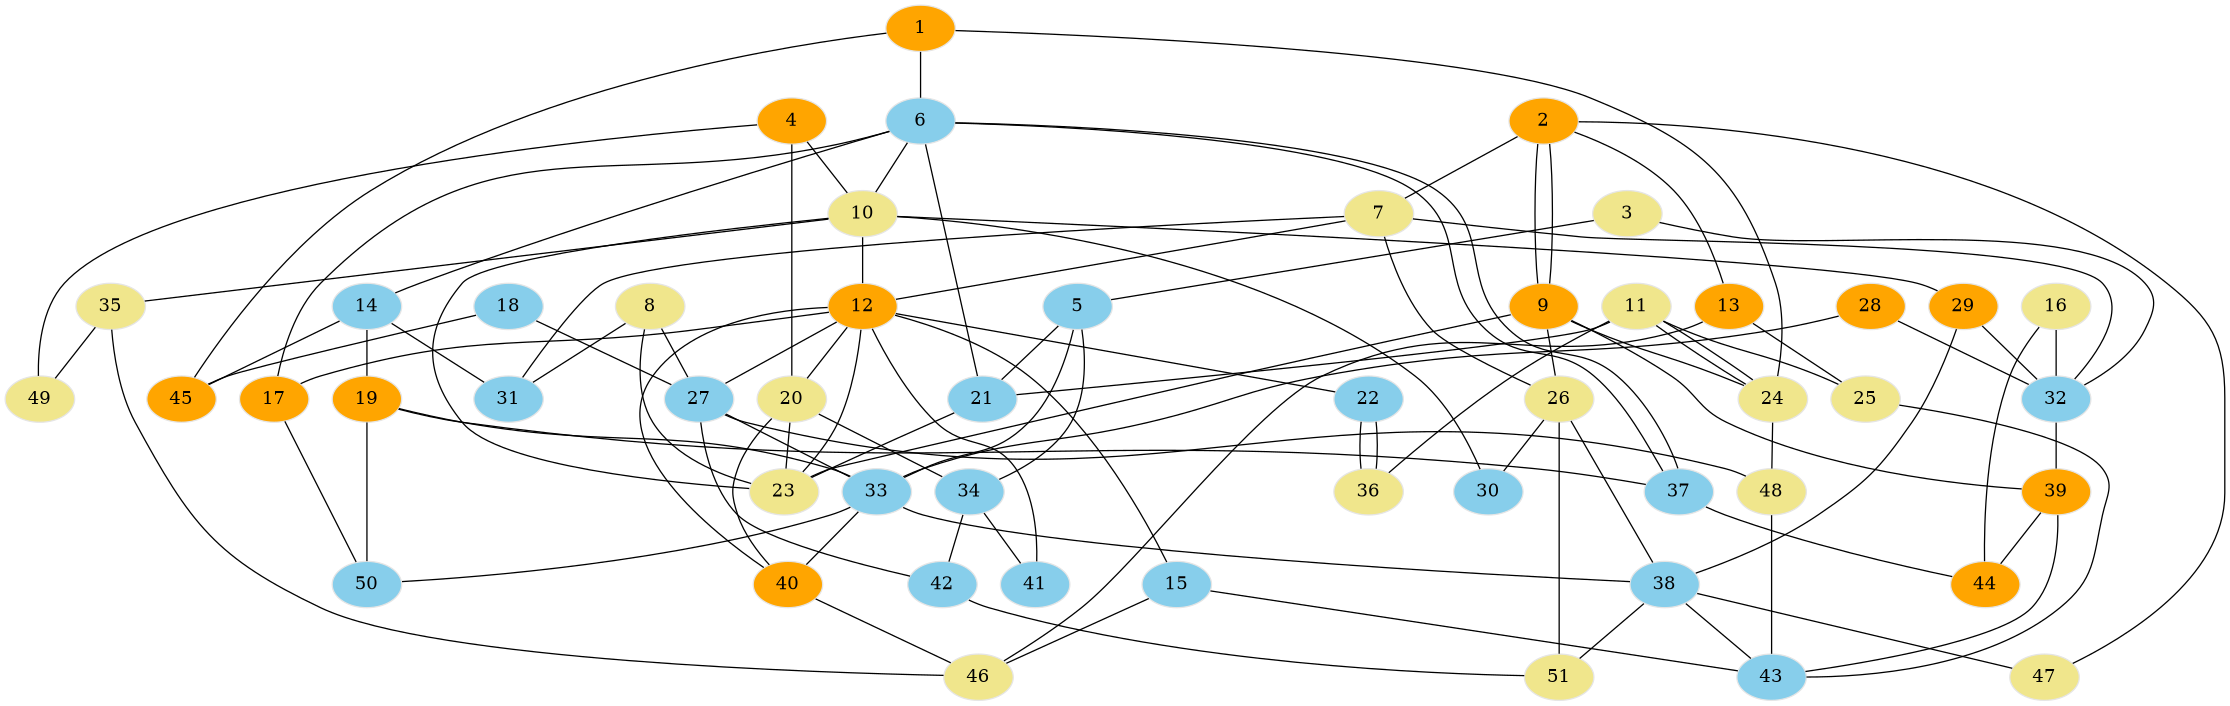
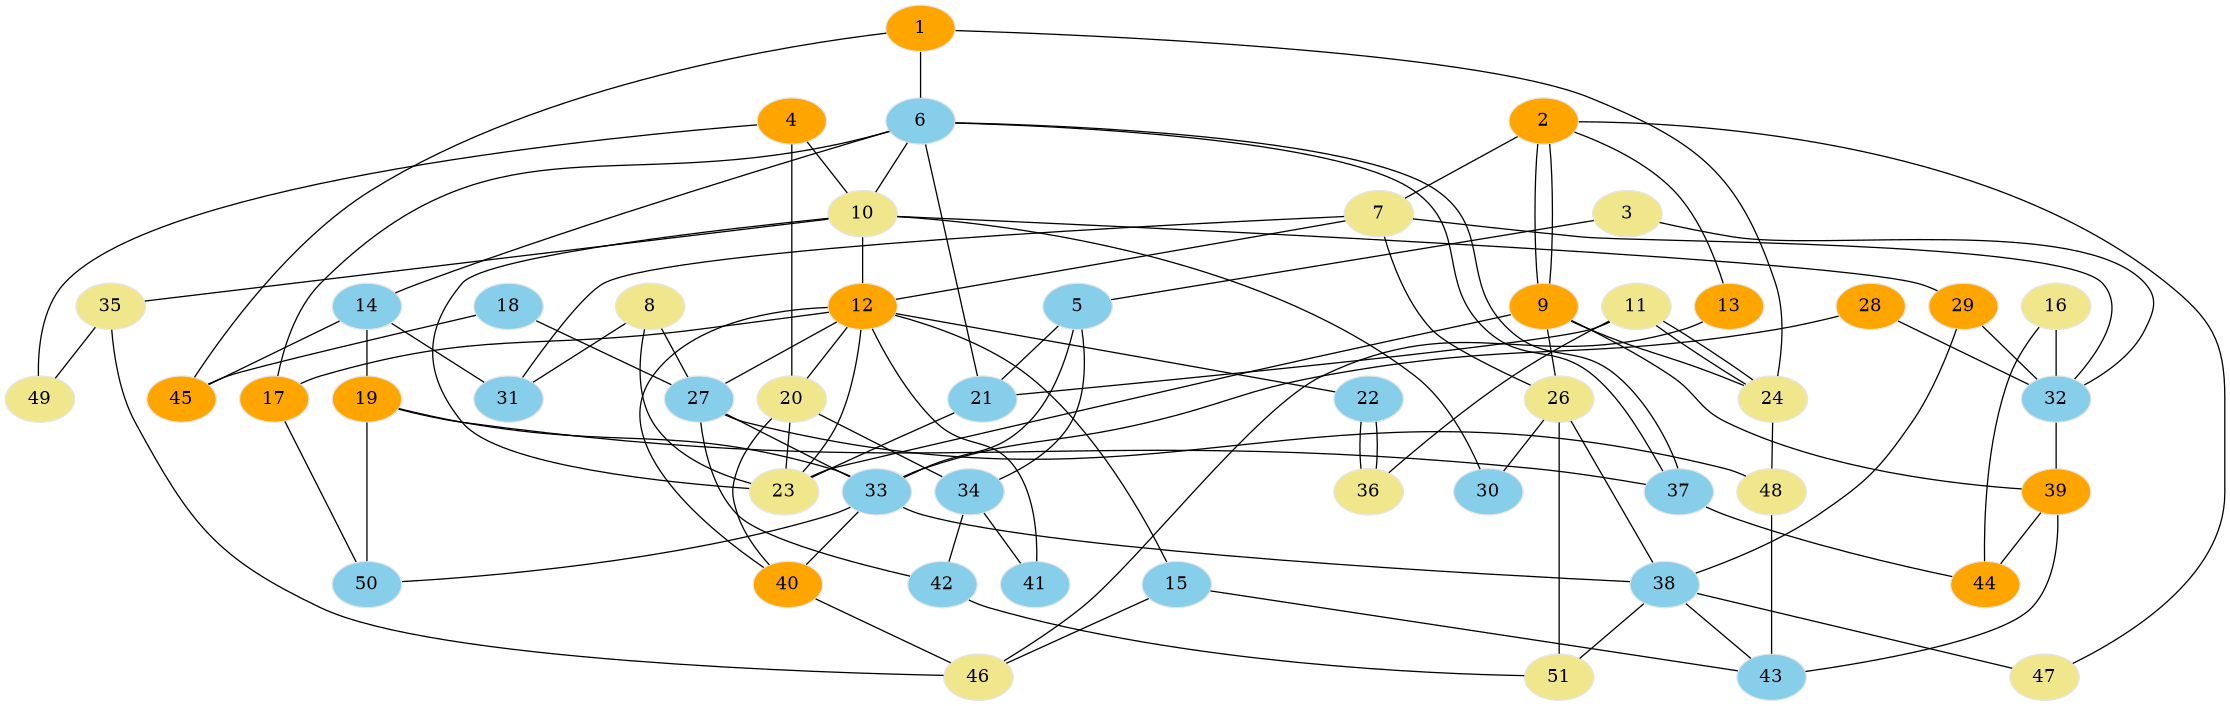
node "25": removed
